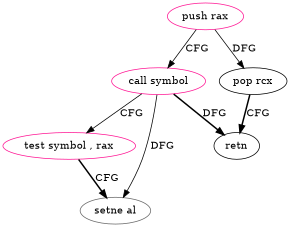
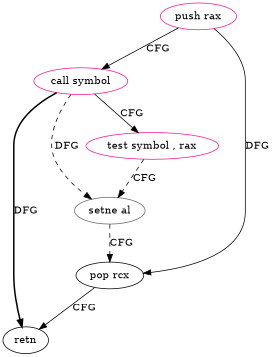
edge "pop rcx" -> "retn": style bold -> solid
edge "call symbol" -> "setne al": style solid -> dashed
edge "test symbol , rax" -> "setne al": style bold -> dashed
edge "setne al" -> "pop rcx": added, label "CFG"
